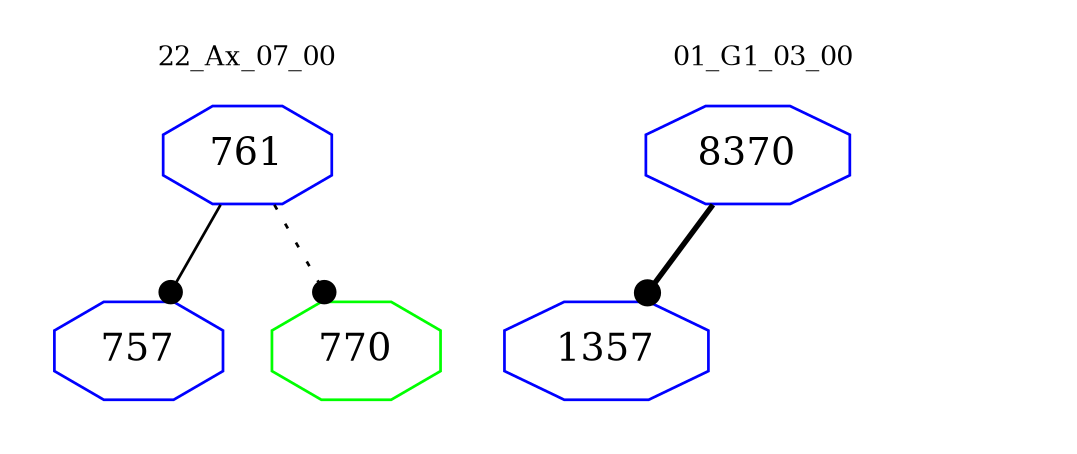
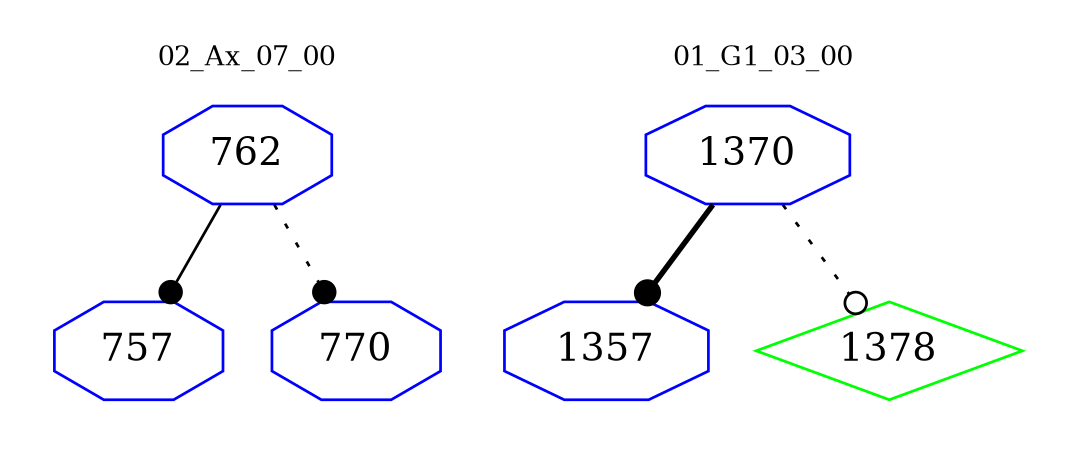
cluster "22_Ax_07_00": label "22_Ax_07_00" -> "02_Ax_07_00"
node "761": label "761" -> "762"
node "8370": label "8370" -> "1370"
node "770": color green -> blue
node "1378": added
